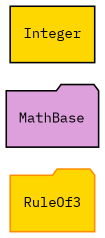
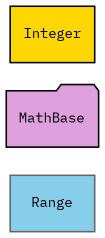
node "Range": added
node "RuleOf3": removed
